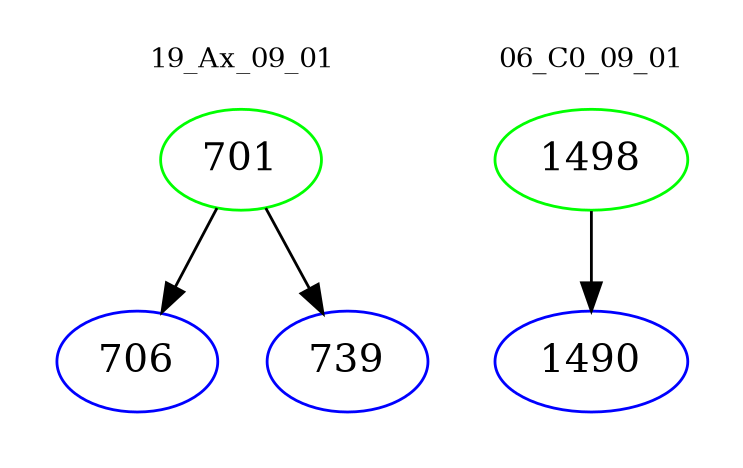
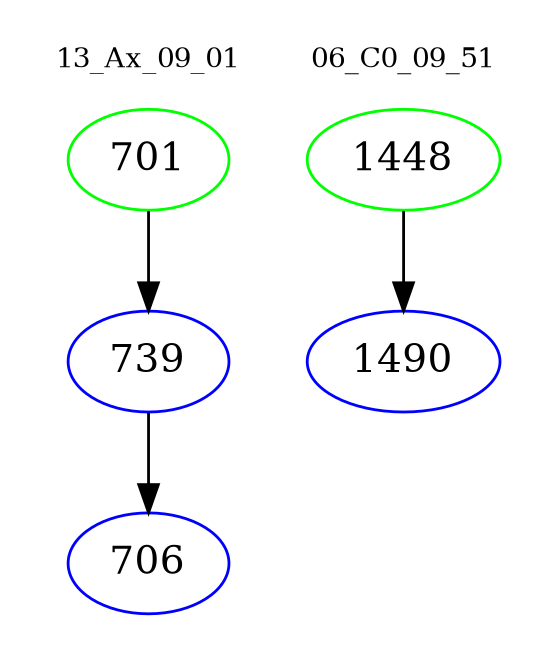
cluster "19_Ax_09_01": label "19_Ax_09_01" -> "13_Ax_09_01"
cluster "06_C0_09_01": label "06_C0_09_01" -> "06_C0_09_51"
node "1498": label "1498" -> "1448"
edge "701" -> "706": now "739" -> "706"
